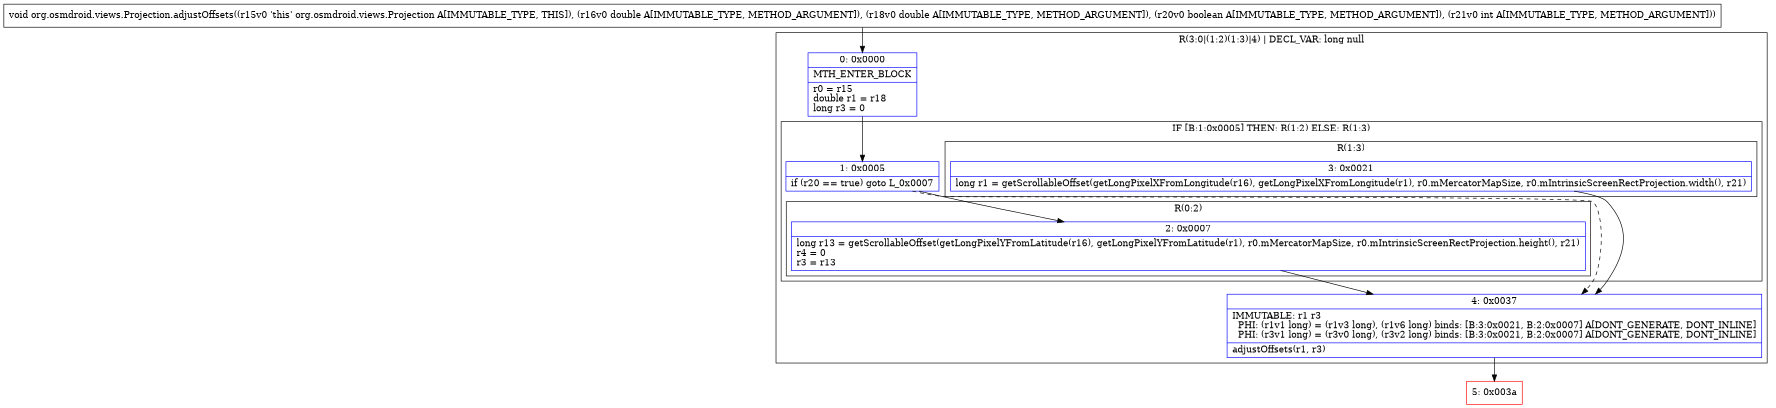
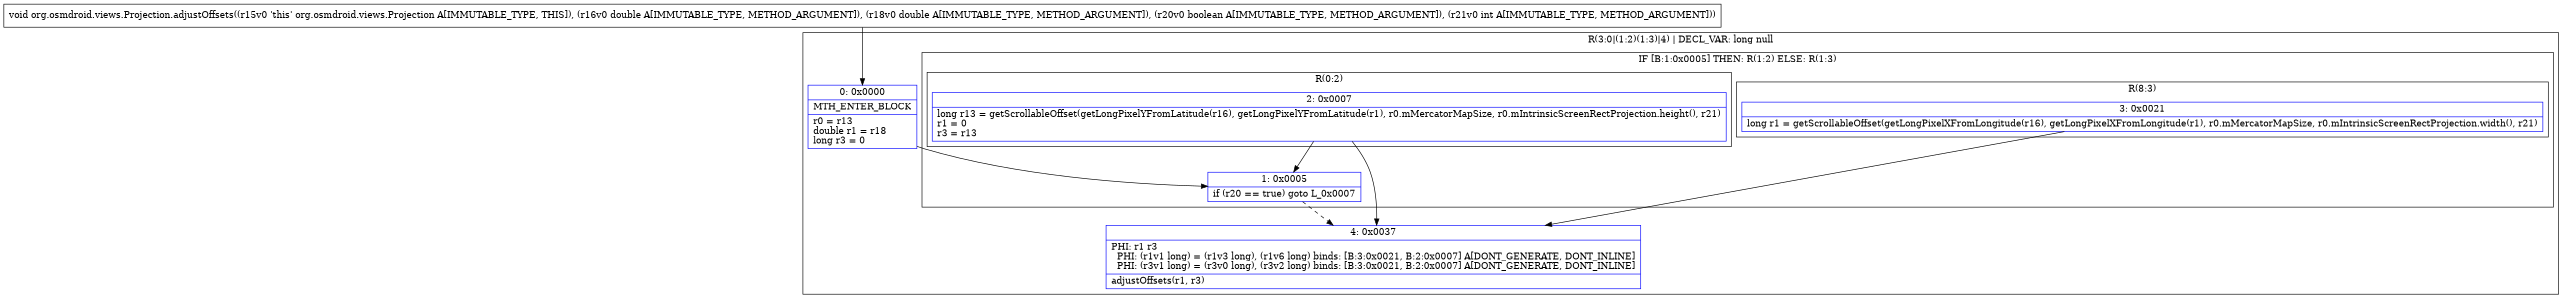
node "0: 0x0000": text "r0 = r15" -> "r0 = r13"
cluster "R(1:3)": label "R(1:3)" -> "R(8:3)"
edge "1: 0x0005" -> "2: 0x0007": reversed
node "2: 0x0007": text "r4 = 0" -> "r1 = 0"
node "4: 0x0037": text "IMMUTABLE: r1 r3" -> "PHI: r1 r3"
node "5: 0x003a": removed
